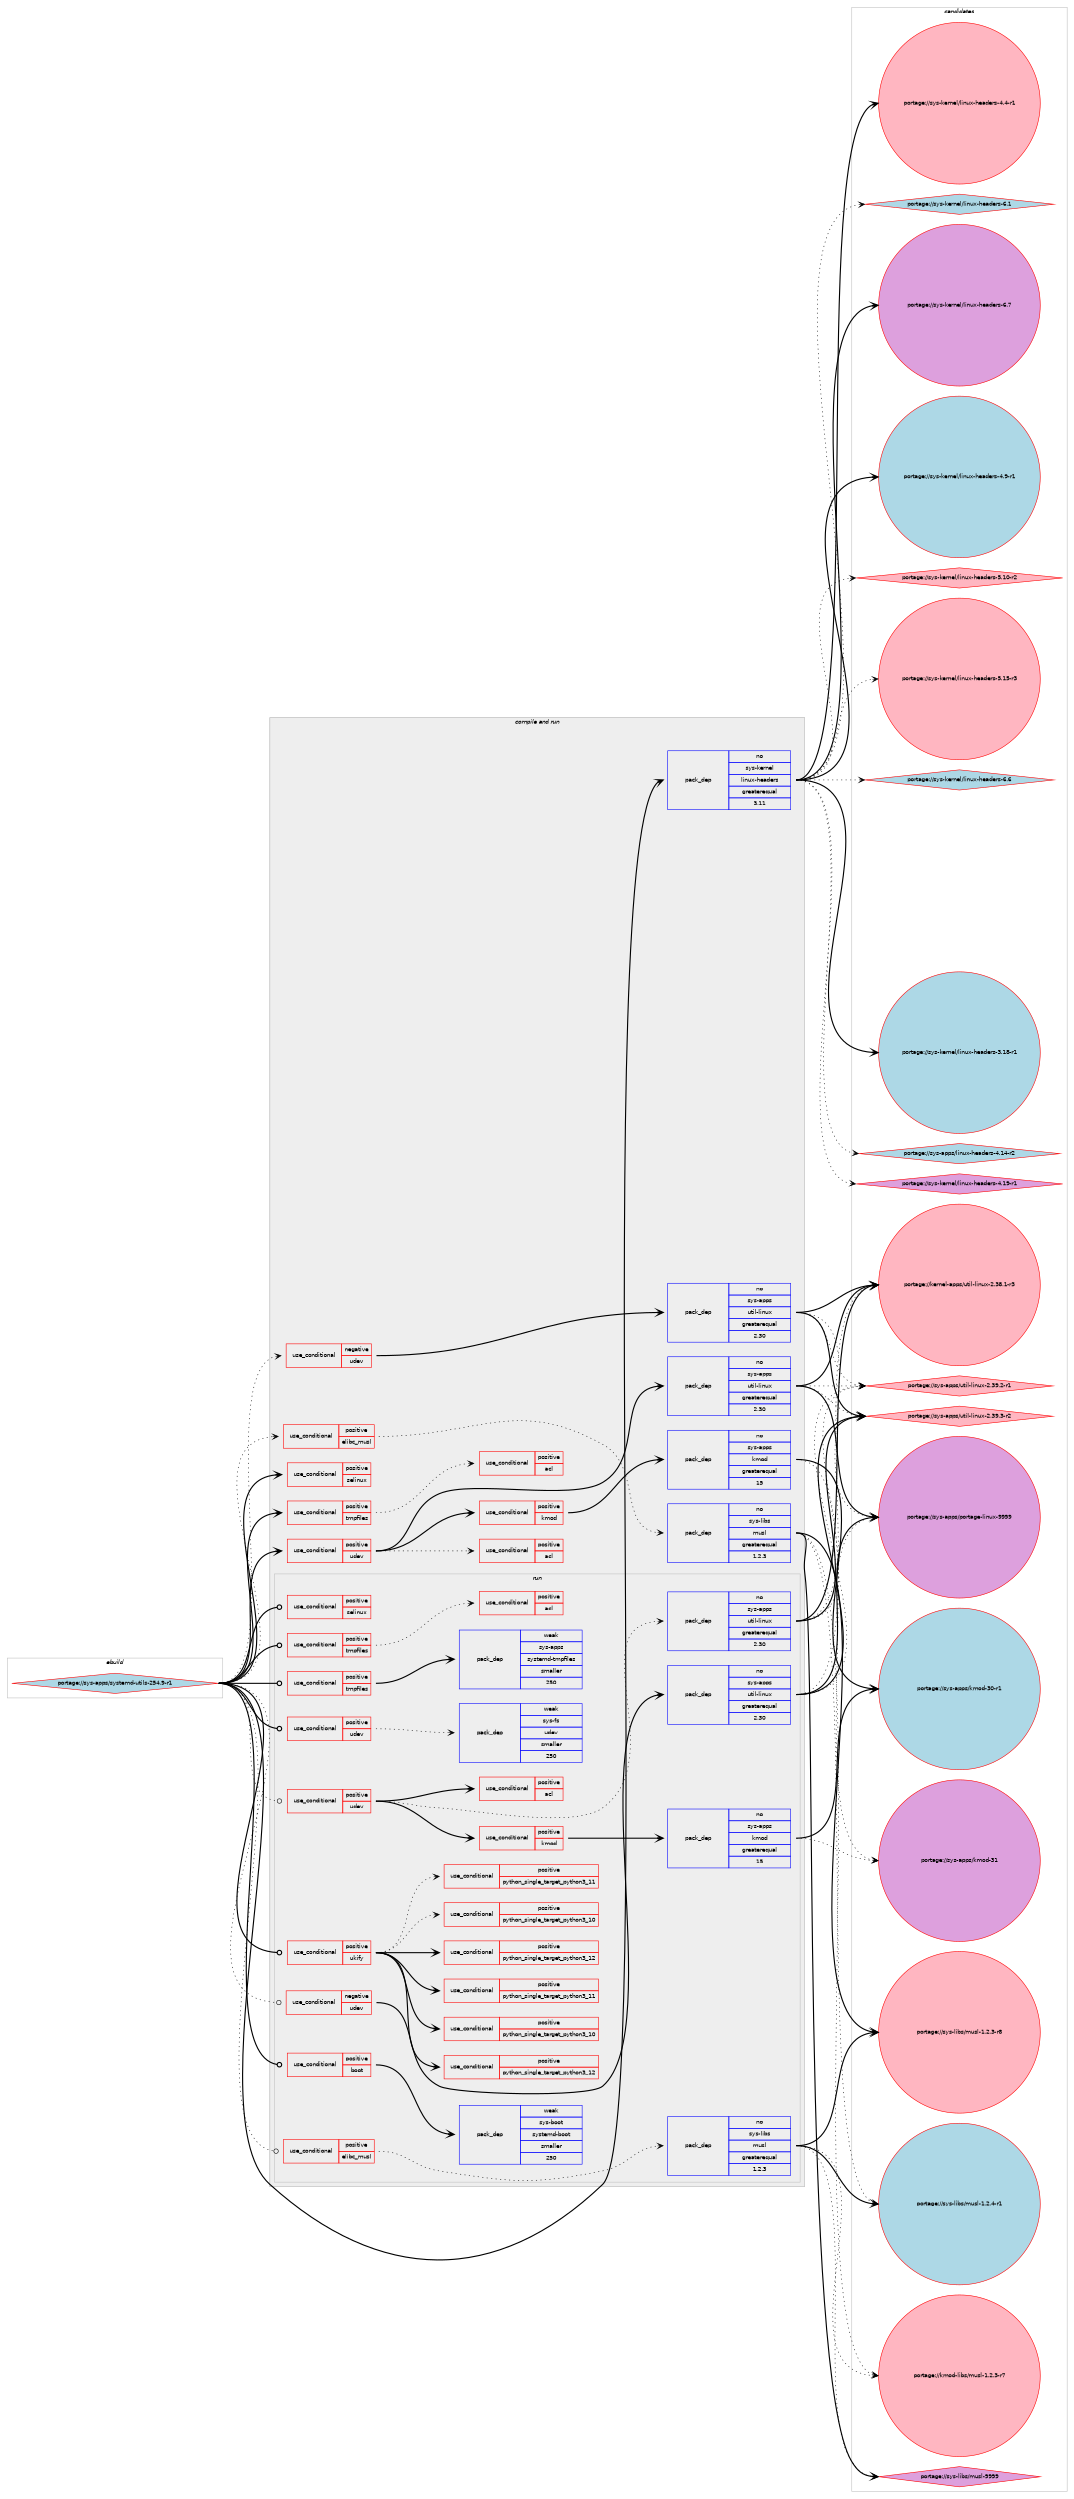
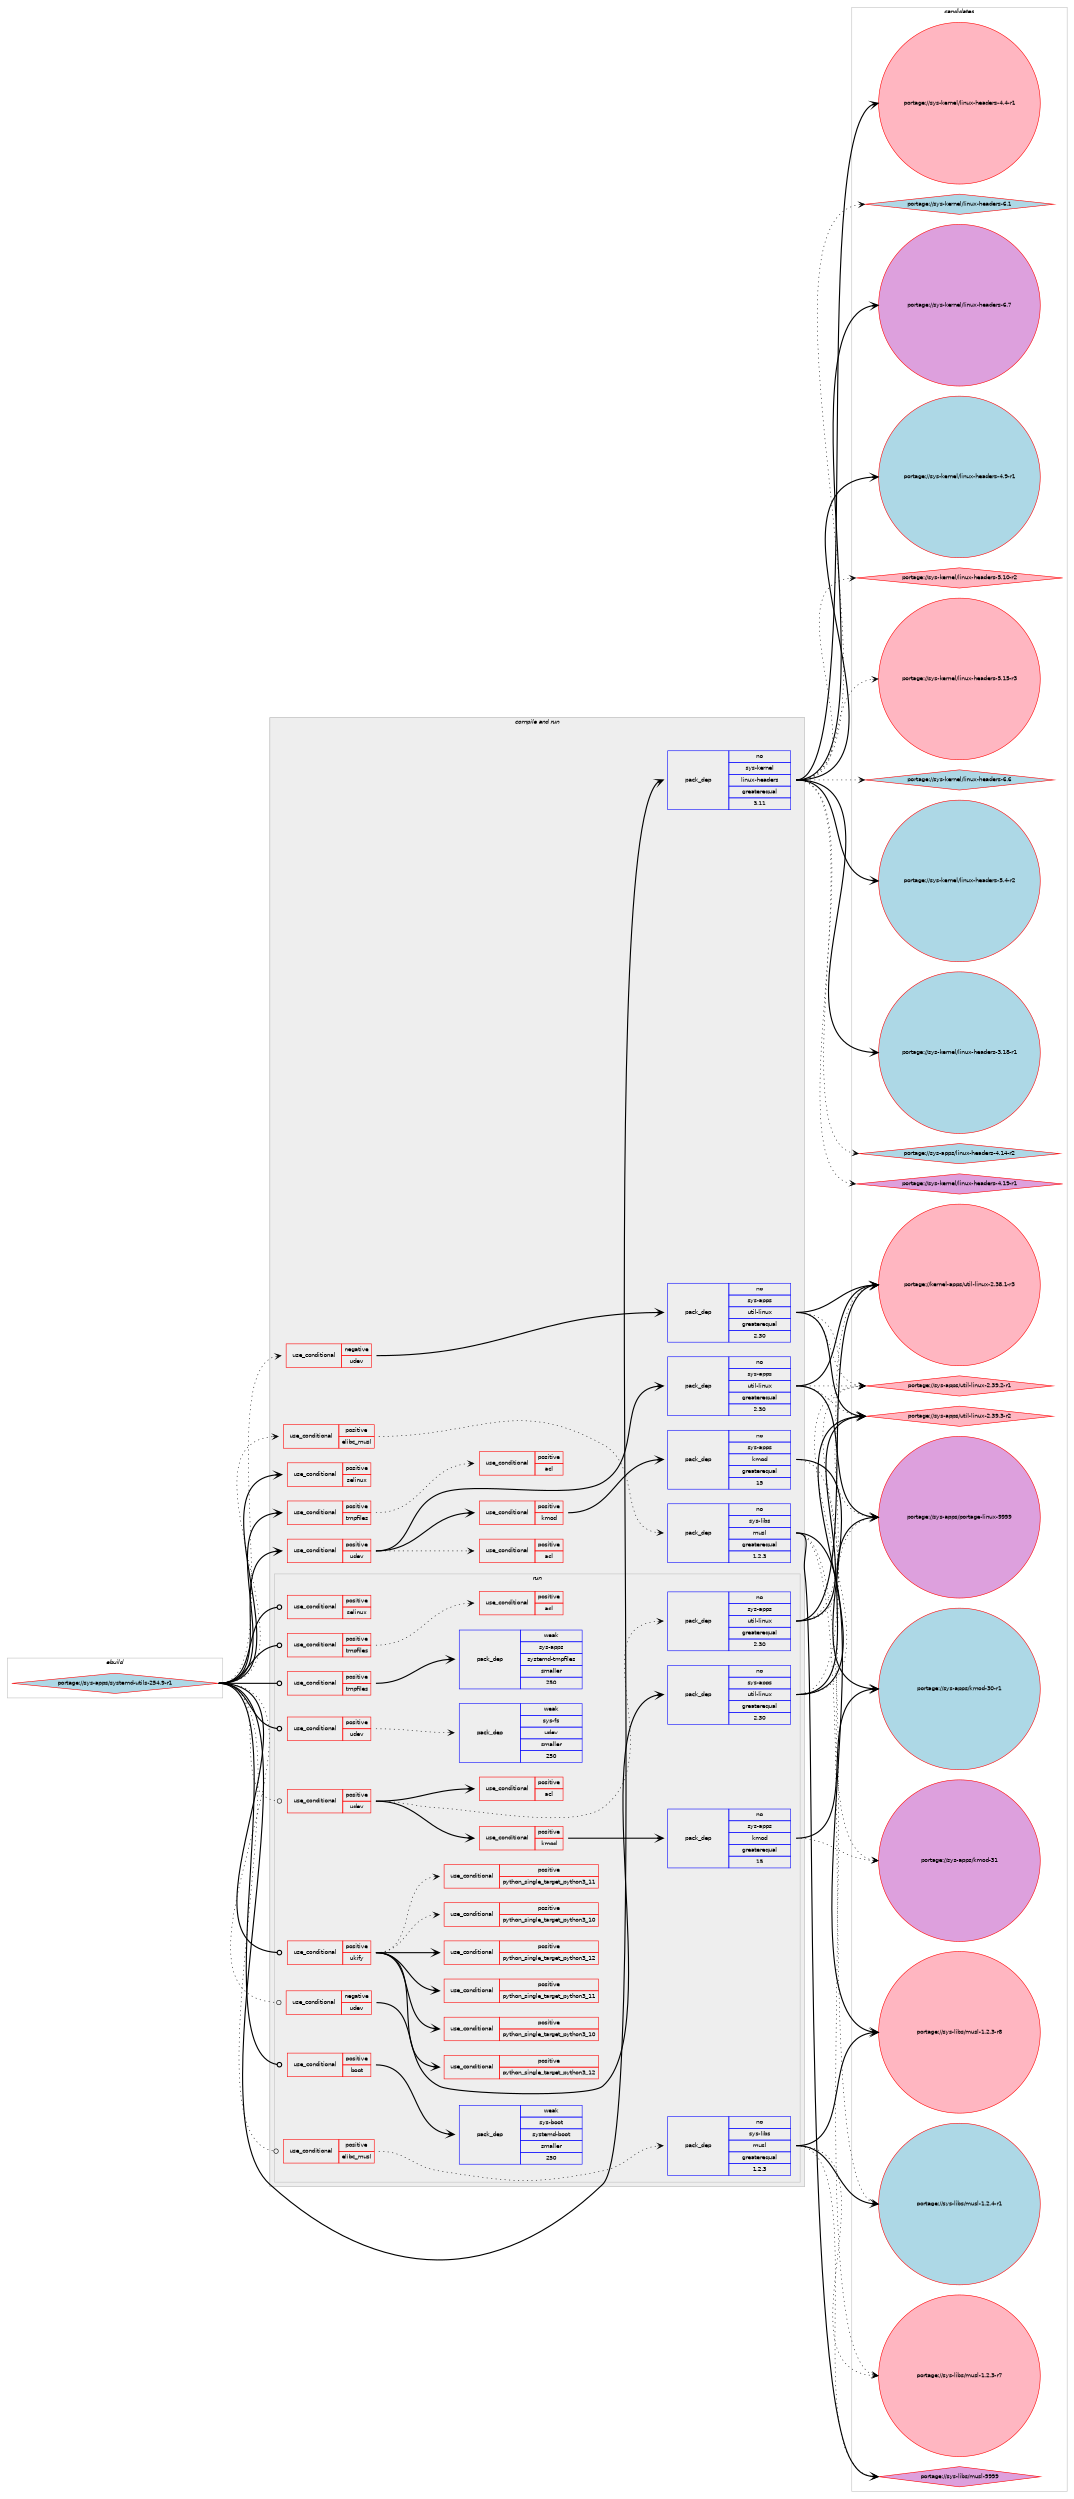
node "portage://sys-kernel/linux-headers-5.4-r2": added
node "portage://kmod-libs/musl-1.2.3-r7": label "portage://kmod-libs/musl-1.2.3-r7" -> "portage://sys-libs/musl-1.2.3-r7"
